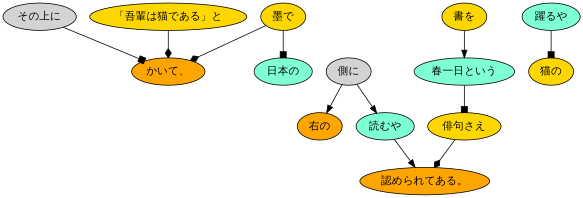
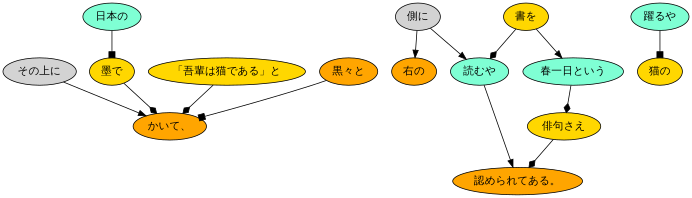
edge "墨で" -> "日本の": reversed
edge "書を" -> "読むや": added
edge "その上に" -> "かいて、": arrowhead box -> normal
node "黒々と": added
edge "春一日という" -> "俳句さえ": arrowhead box -> diamond
